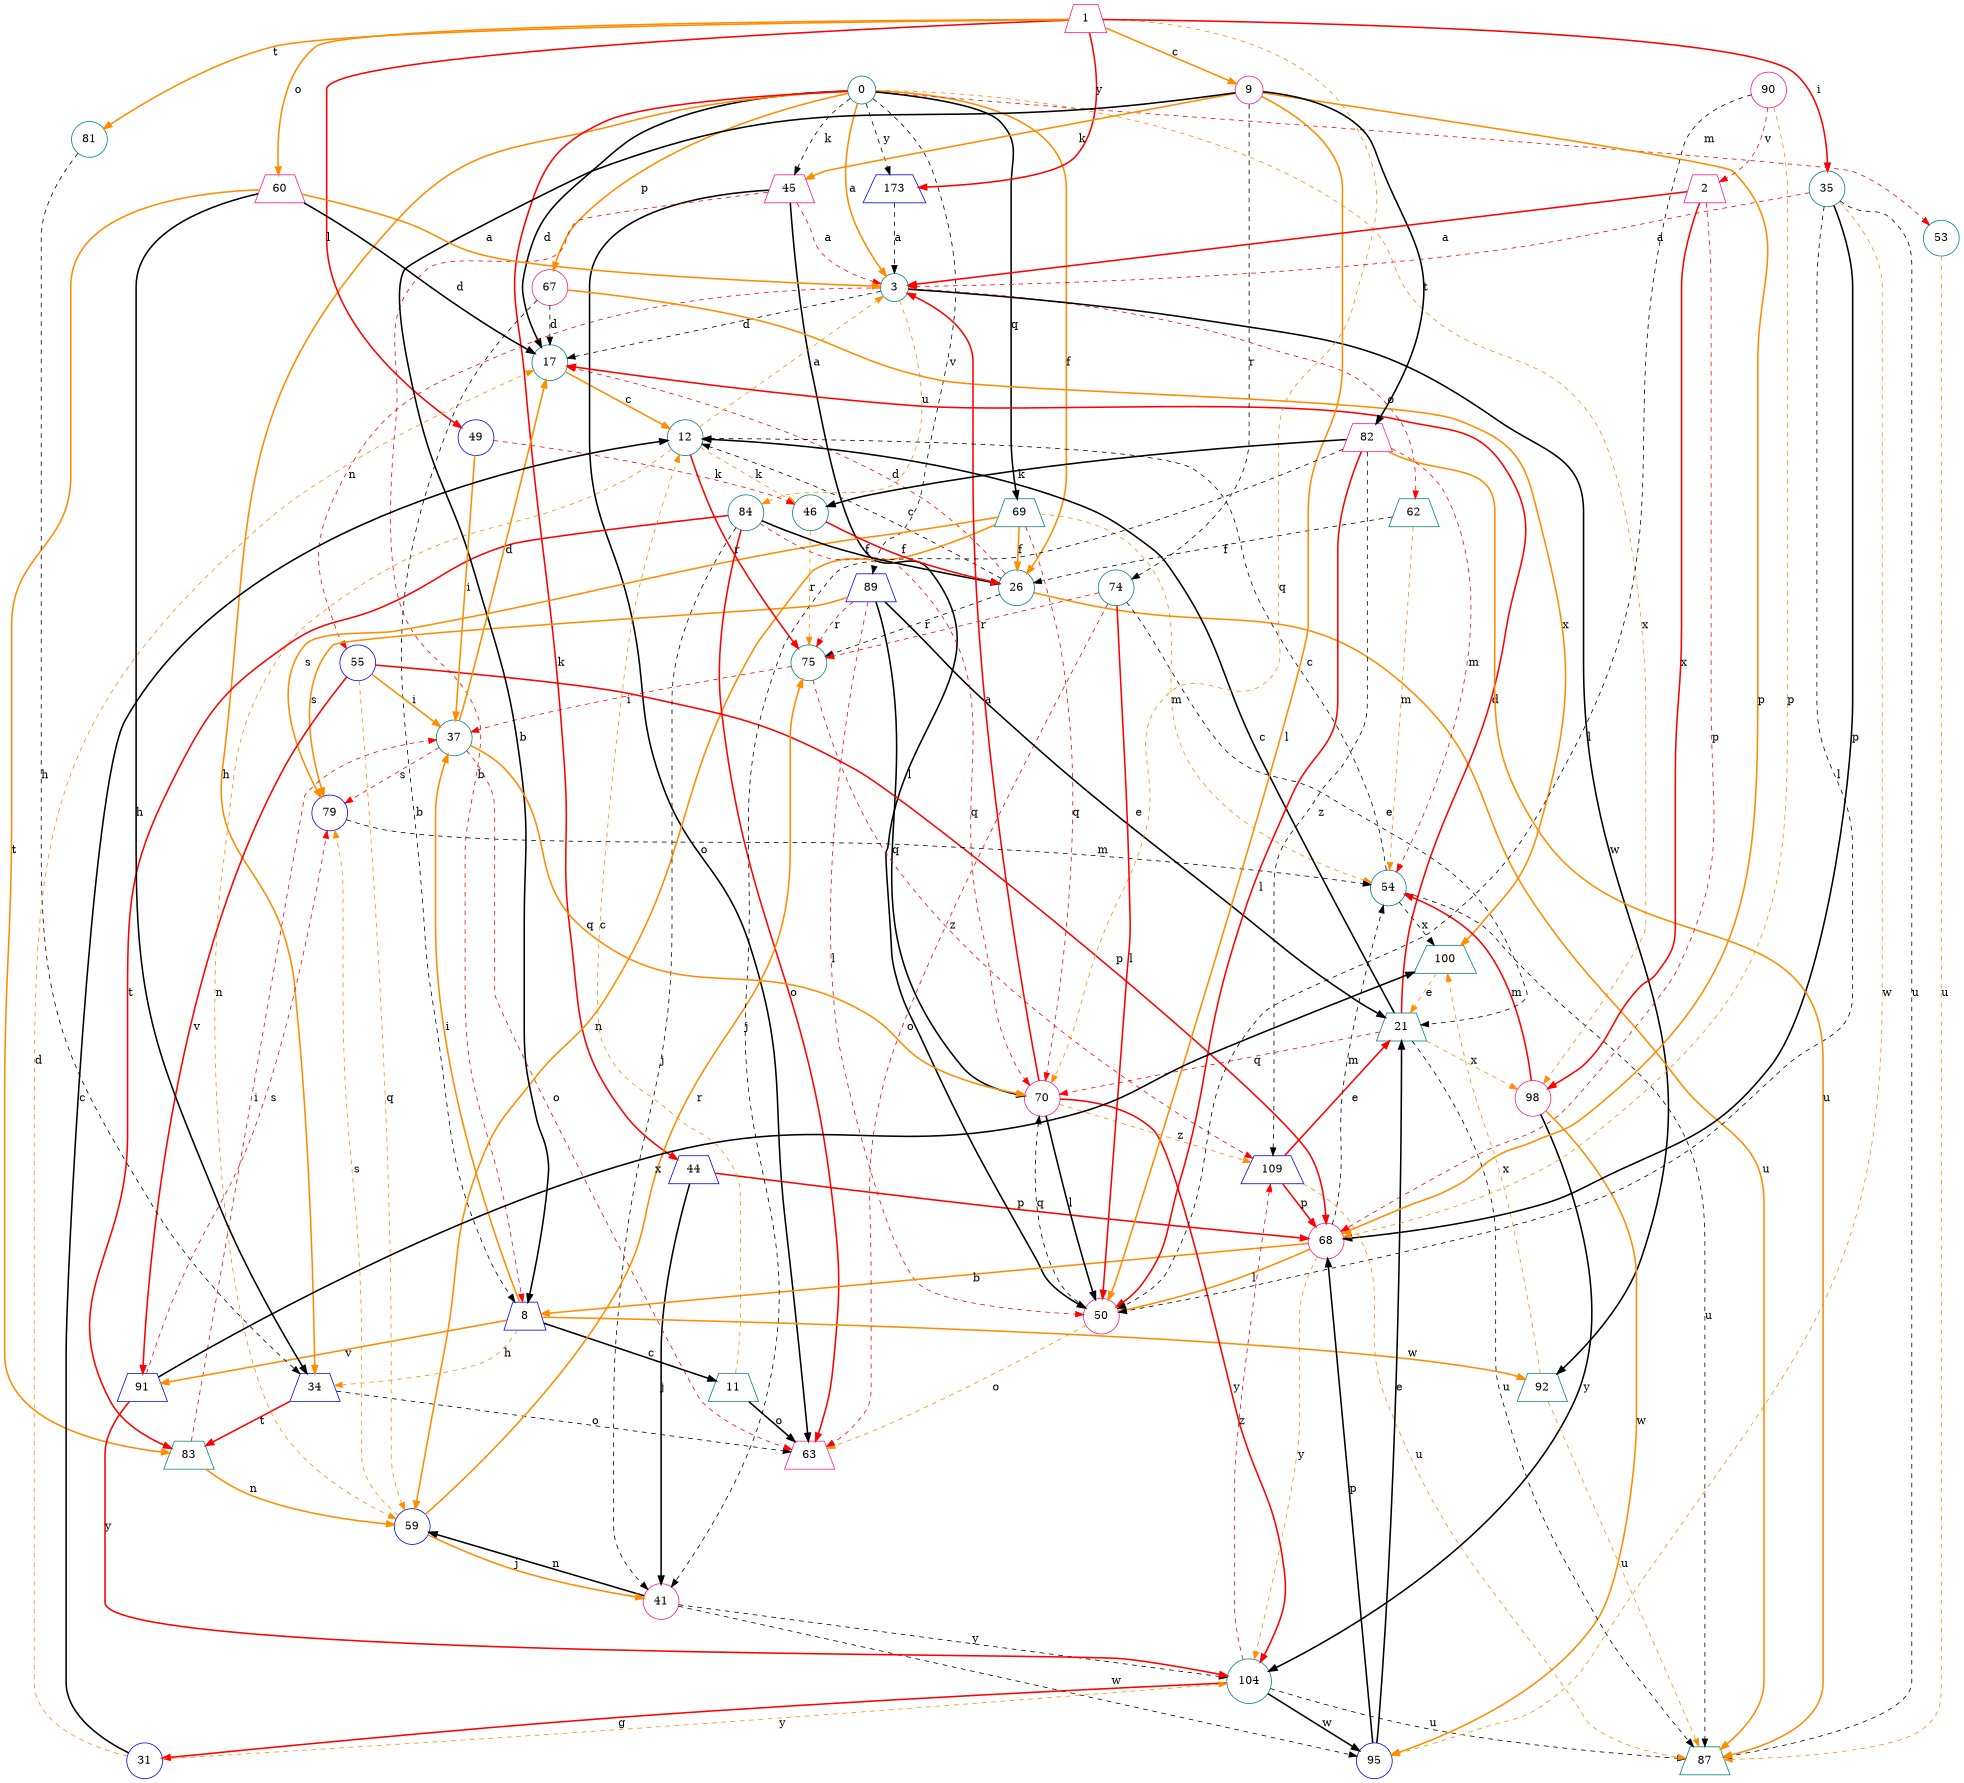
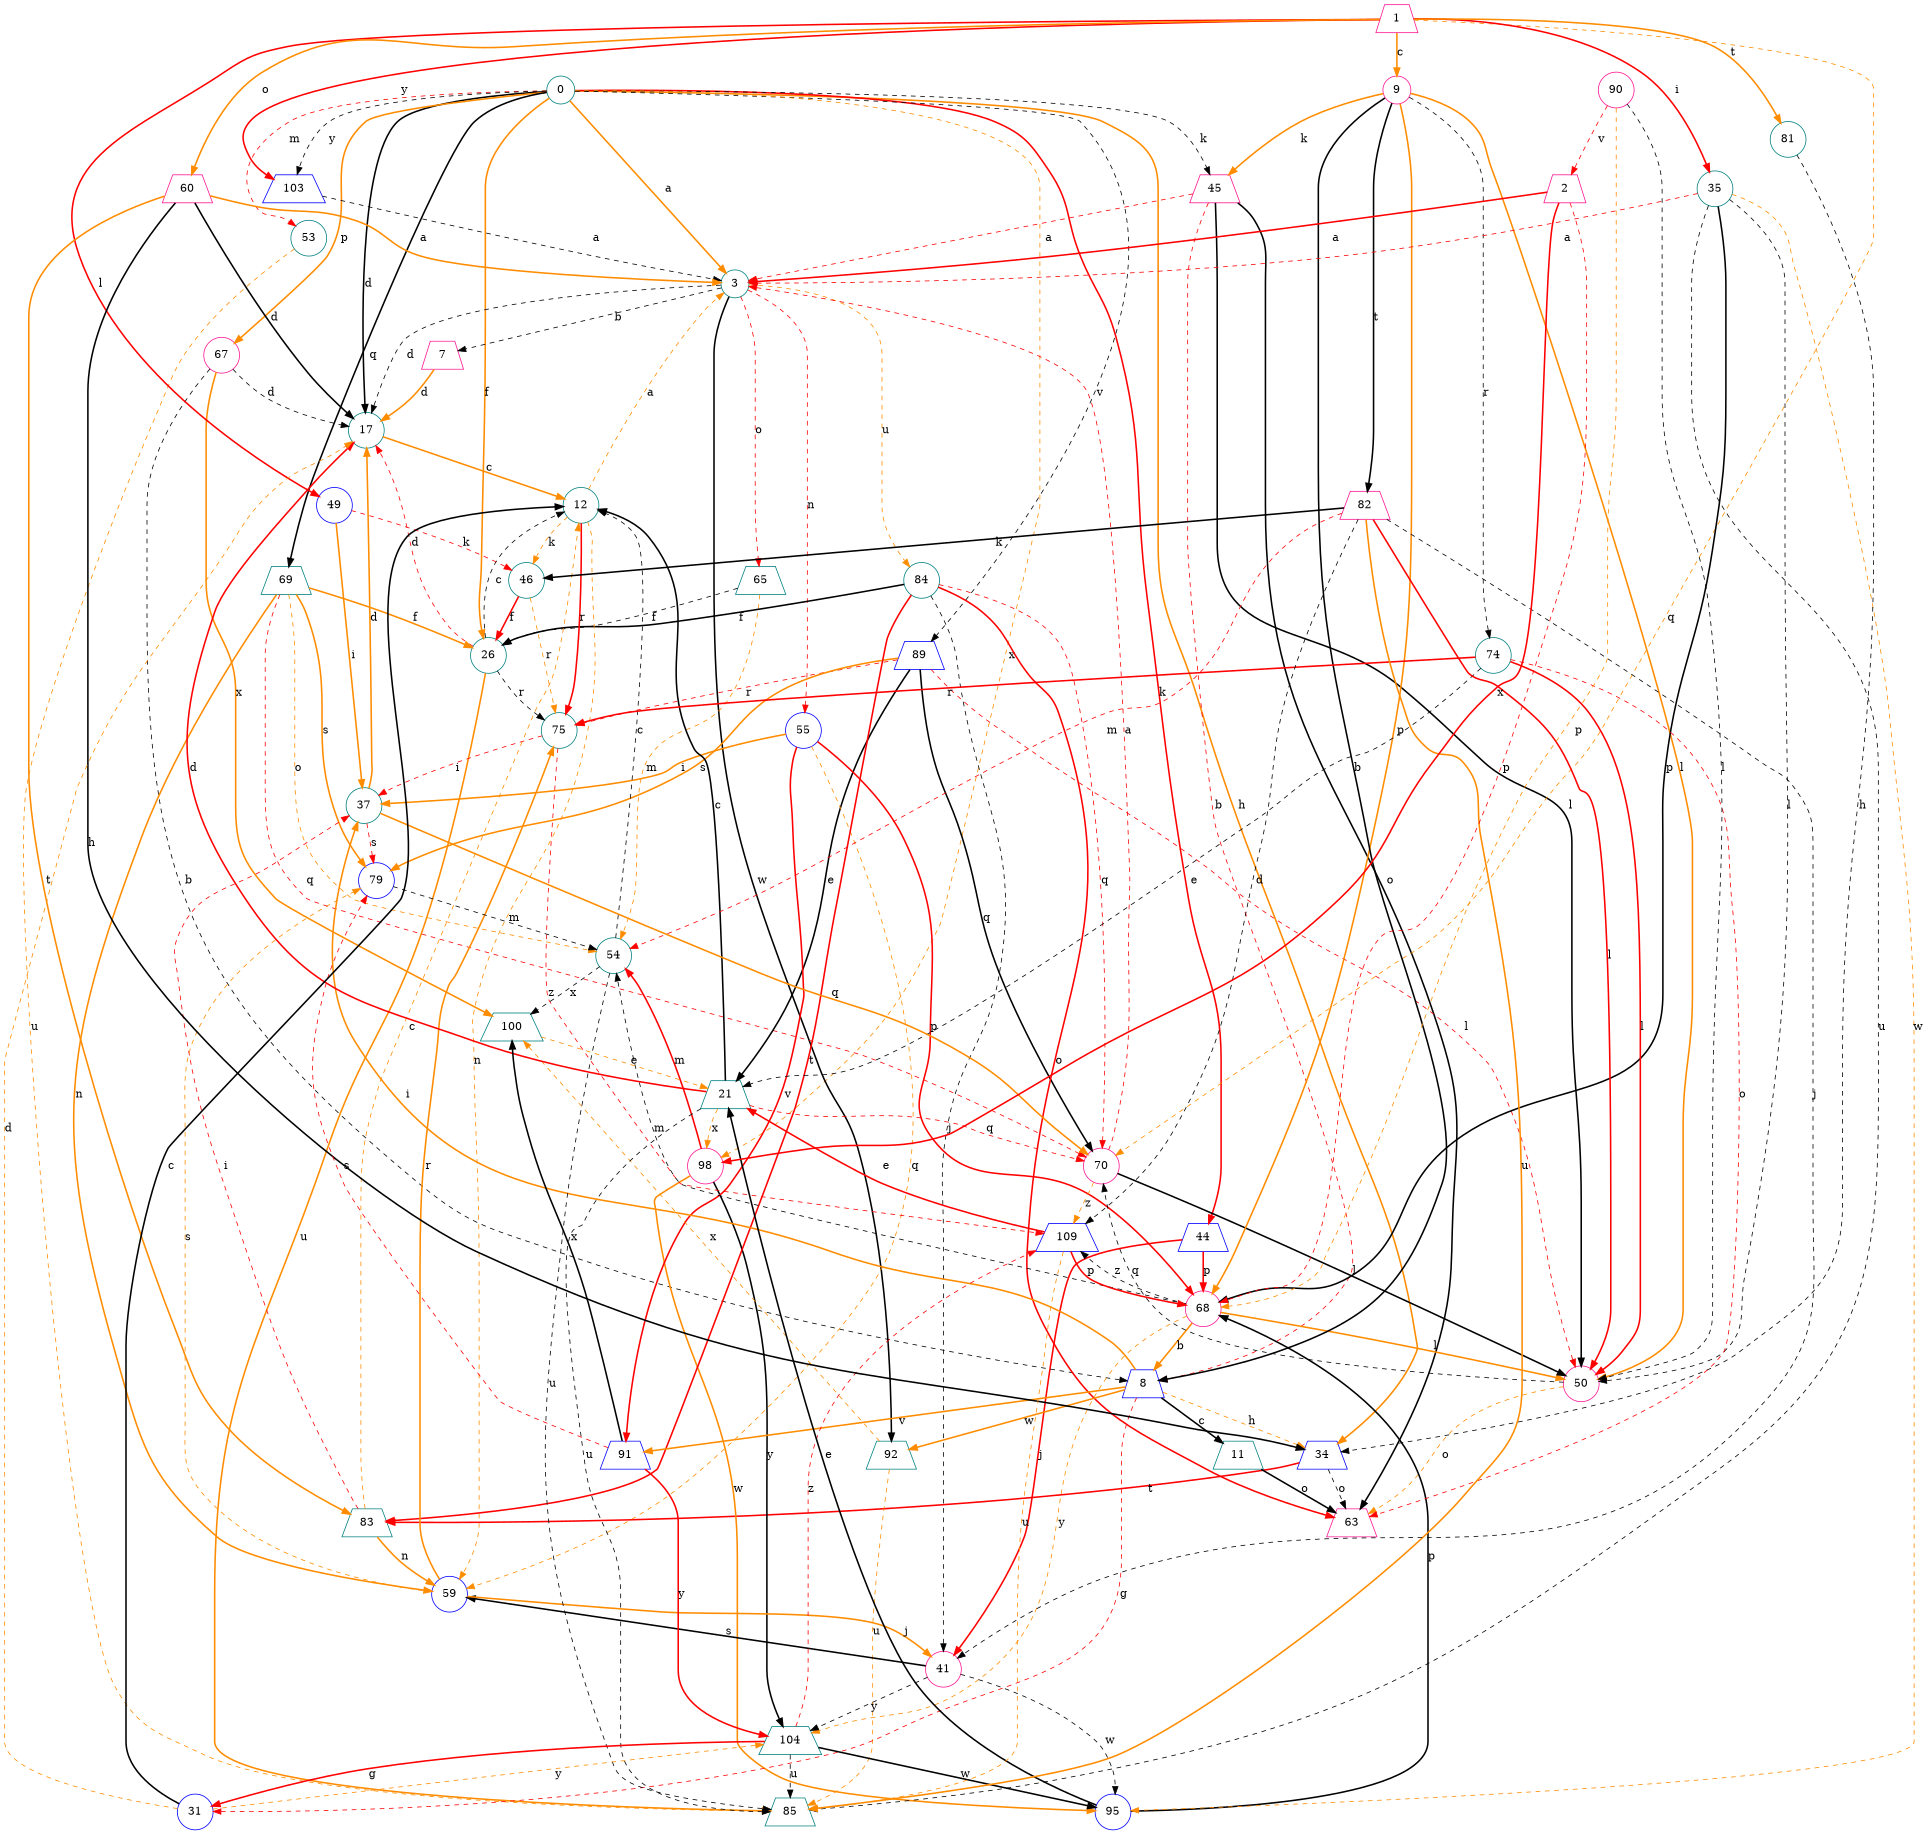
node "173": label "173" -> "103"
node "7": added
node "62": label "62" -> "65"
edge "74" -> "75": style dashed -> bold
edge "70" -> "3": style bold -> dashed
edge "69" -> "54": label "m" -> "o"
edge "82" -> "109": label "z" -> "d"
edge "11" -> "12": now "83" -> "12"
edge "37" -> "63": removed, label "o"
edge "68" -> "109": added, label "z"
edge "70" -> "104": removed, label "y"
edge "44" -> "41": color black -> red
edge "41" -> "59": label "n" -> "s"
node "104": shape circle -> trapezium
edge "8" -> "31": added, label "g"
node "87": label "87" -> "85"
